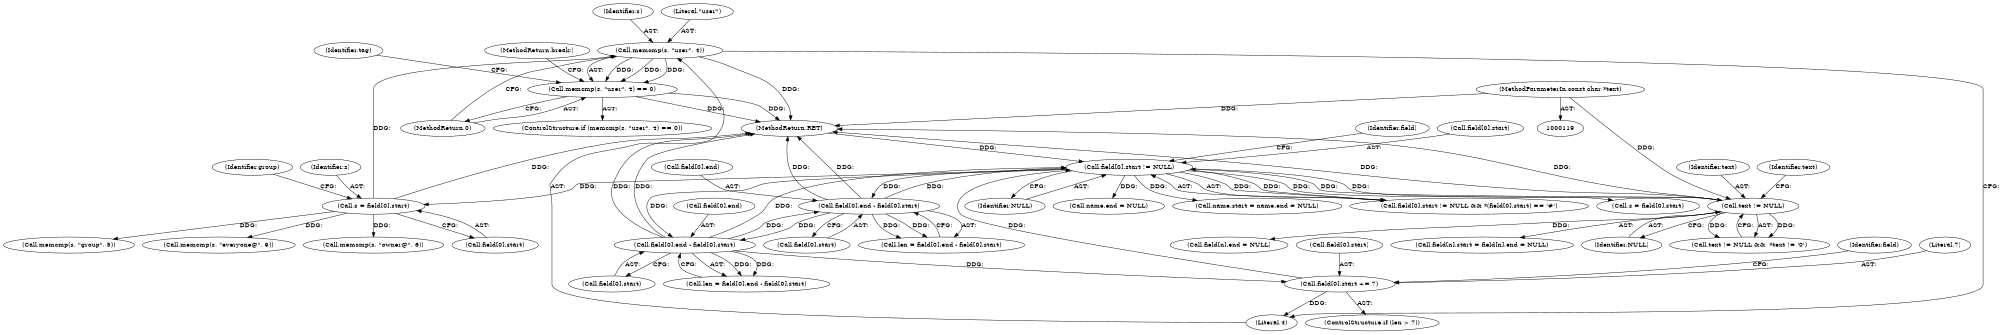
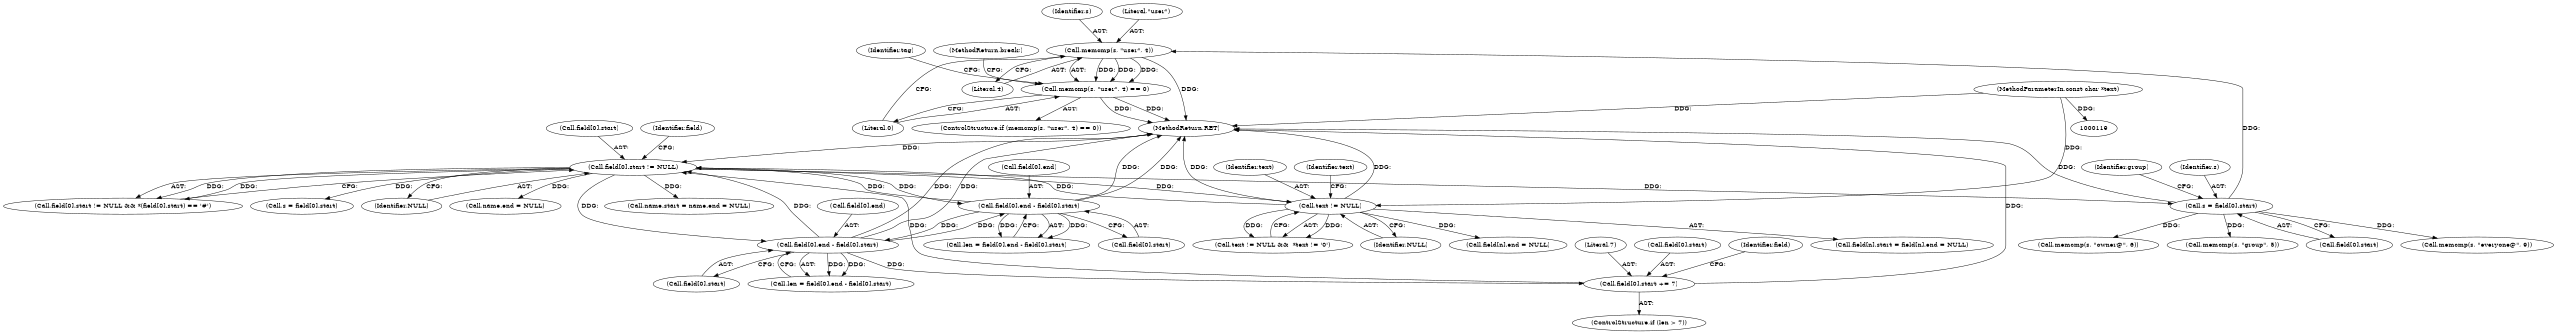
edge "(MethodParameterIn,const char *text)" -> "1000119": label "AST: " -> "DDG: "
node "(MethodReturn,0)": label "(MethodReturn,0)" -> "(Literal,0)"
edge "(Call,field[0].start != NULL && *(field[0].start) == '#')" -> "(Call,field[0].start != NULL)": label "AST: " -> "CFG: "
edge "(Call,field[0].start += 7)" -> "(Literal,4)": now "(Call,field[0].start += 7)" -> "(MethodReturn,RET)"
